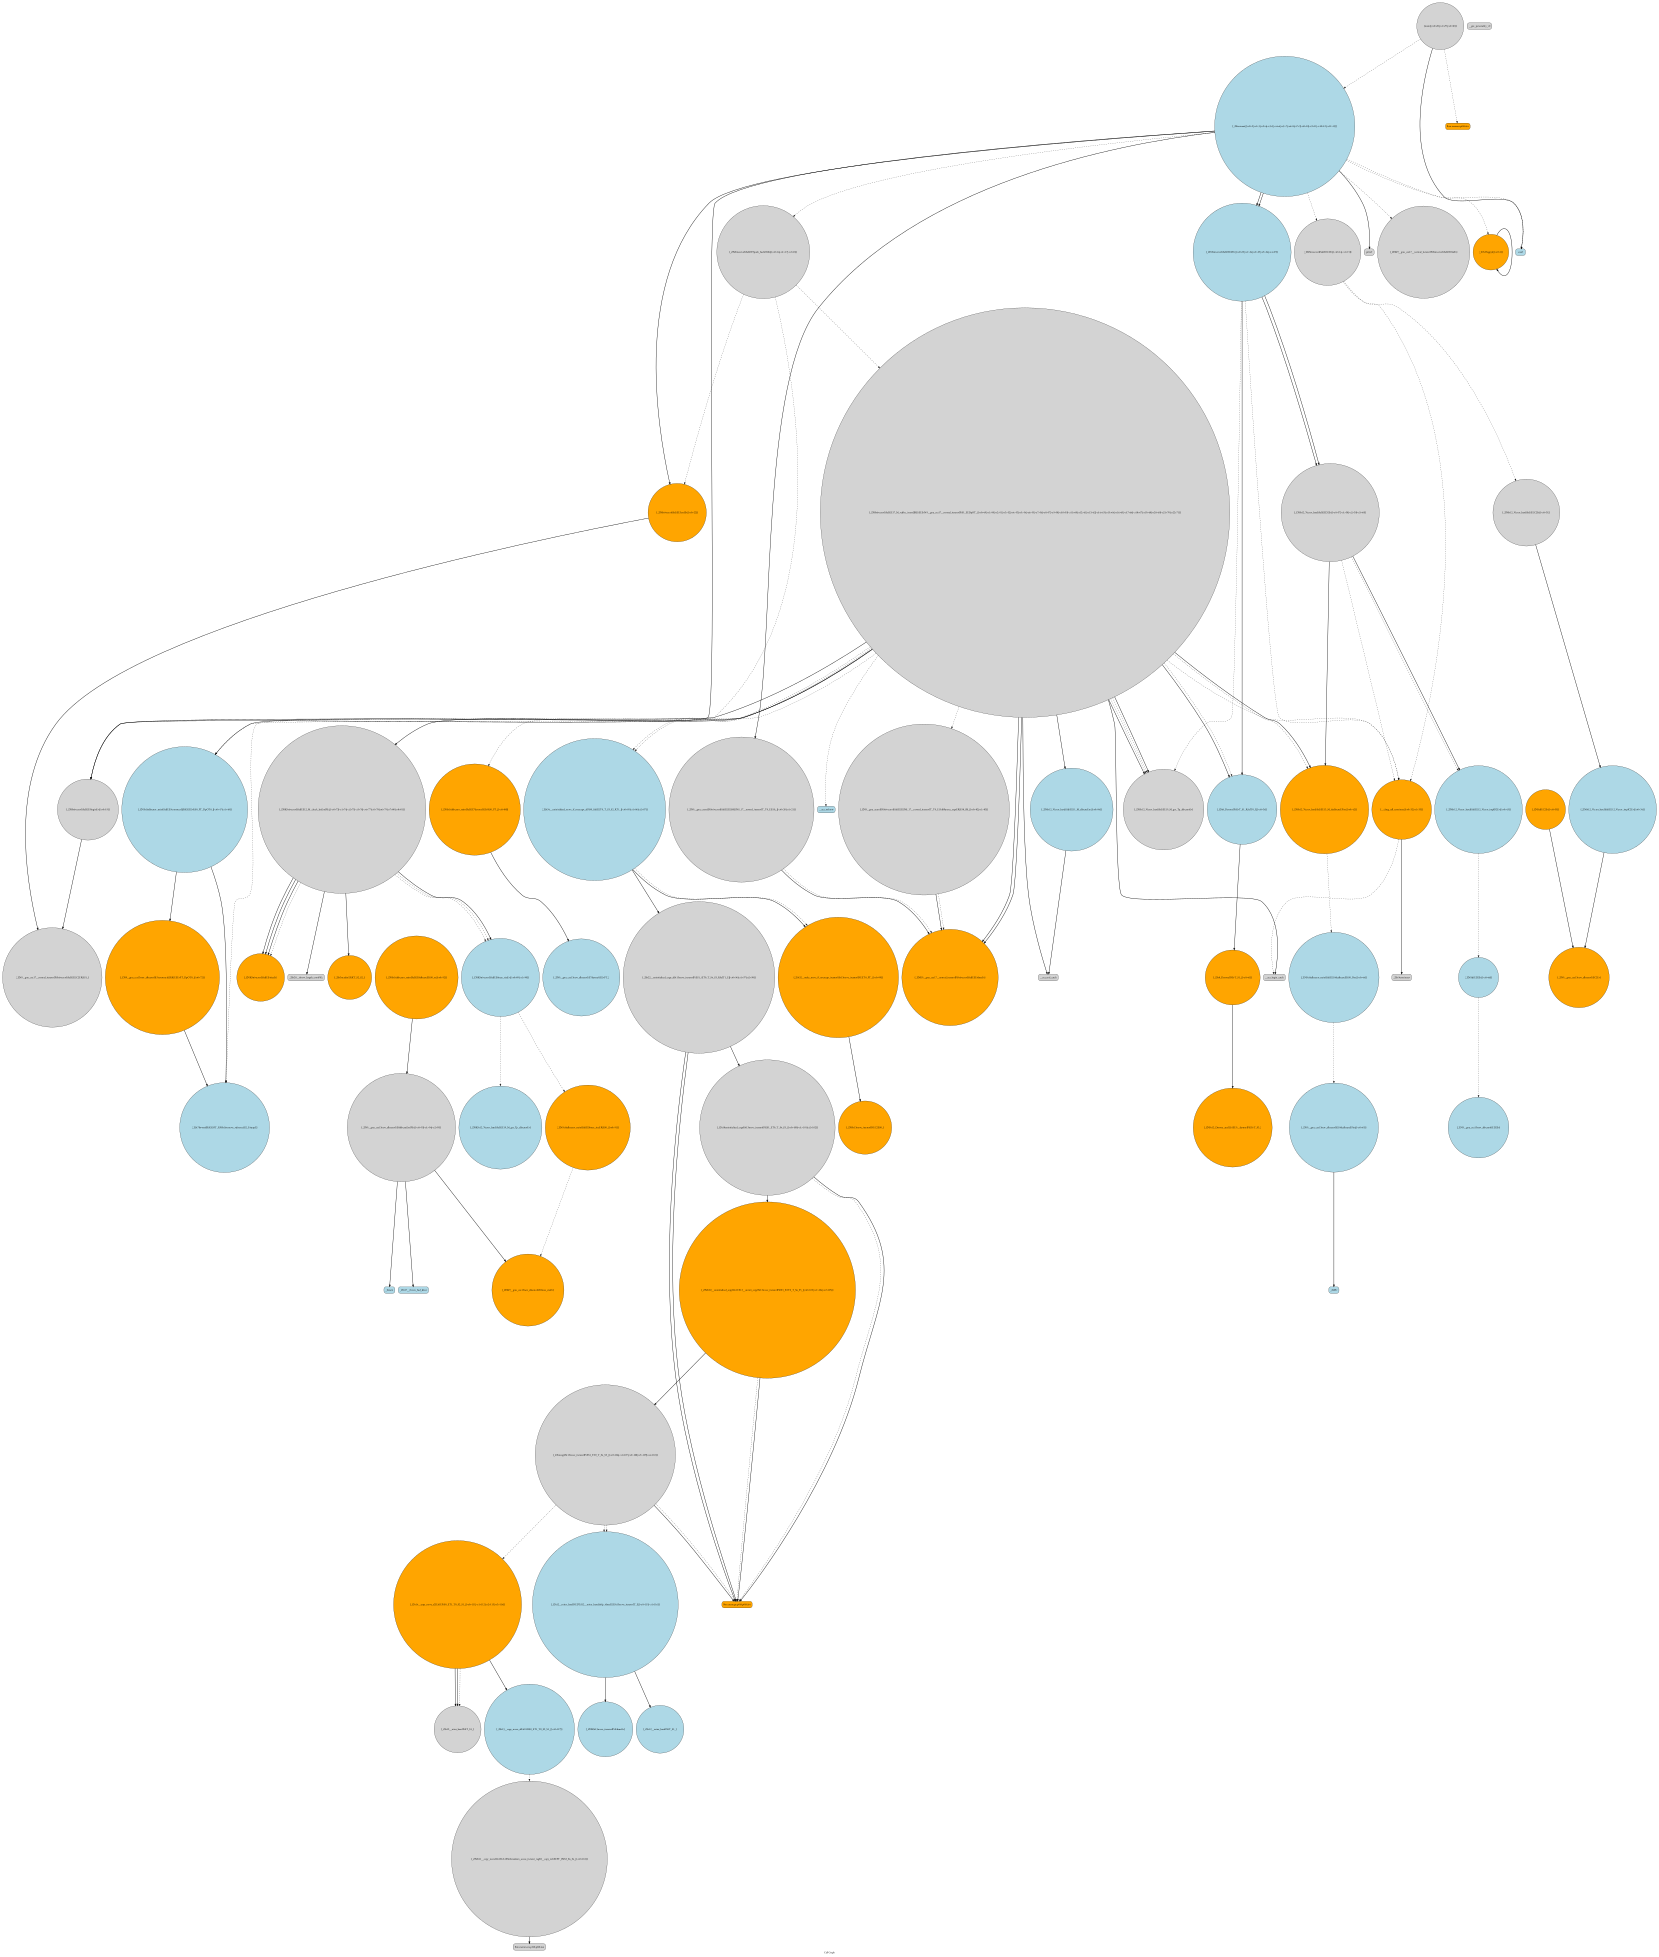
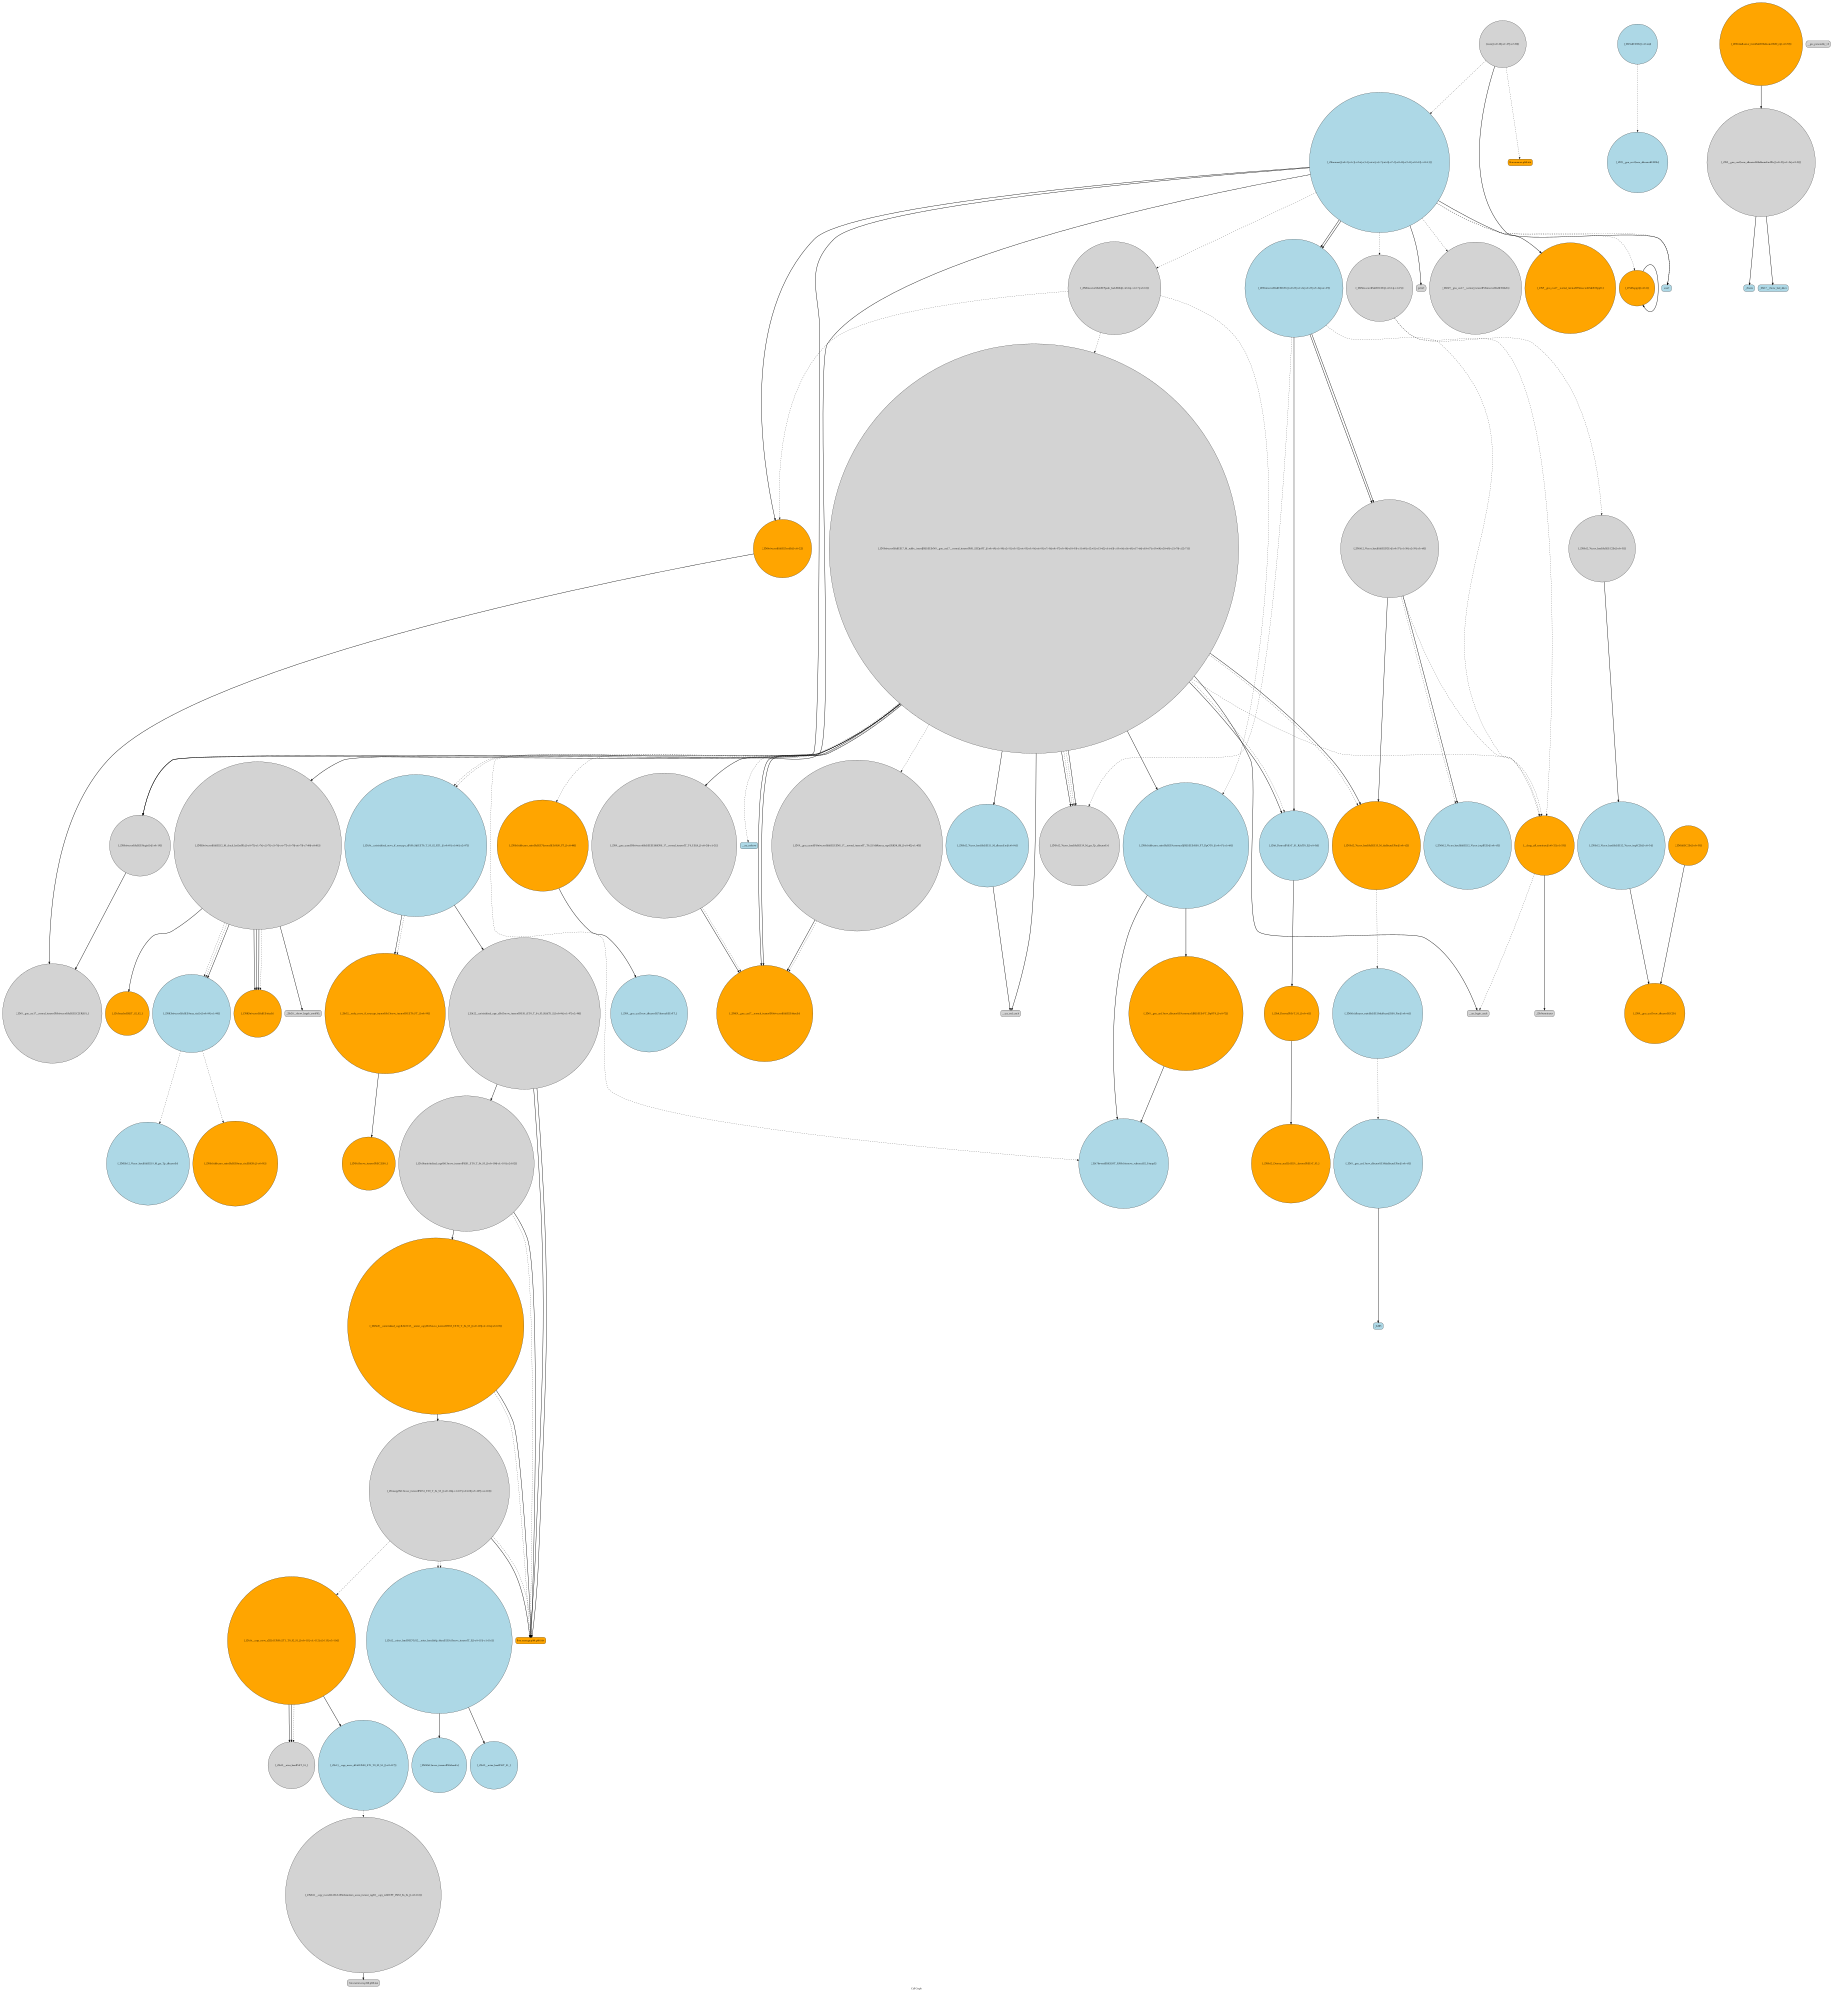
node "{_ZN9__gnu_cxx17__normal_iteratorIPiSt6vectorIiSaIiEEEppEv}": added
edge "{_ZNSt12_Vector_baseIiSaIiEE12_Vector_implD2Ev|{<s0>43}}" -> "{_ZNSaIiED2Ev|{<s0>46}}": removed
node "{_ZNK9__gnu_cxx13new_allocatorIiE8max_sizeEv}": removed
